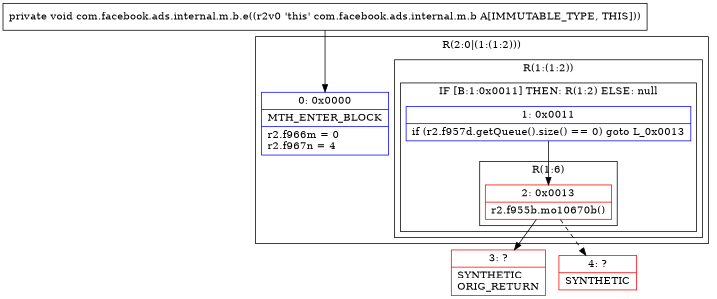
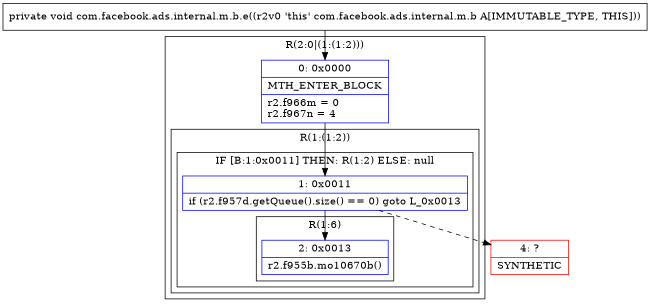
edge "0: 0x0000" -> "1: 0x0011": added
node "2: 0x0013": color red -> blue
edge "2: 0x0013" -> "4: ?": now "1: 0x0011" -> "4: ?"
node "3: ?": removed
